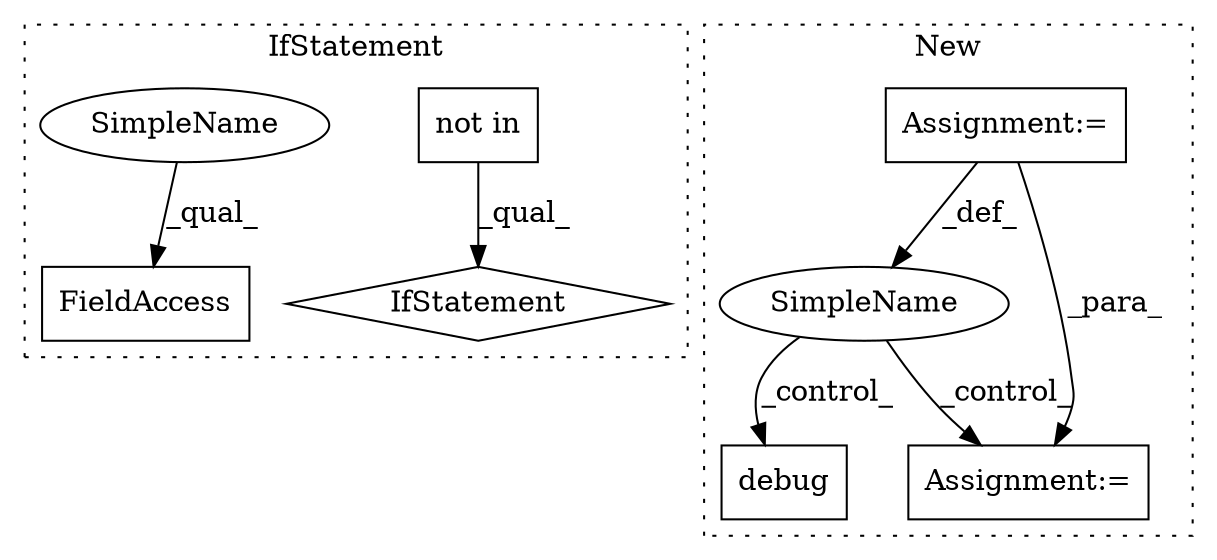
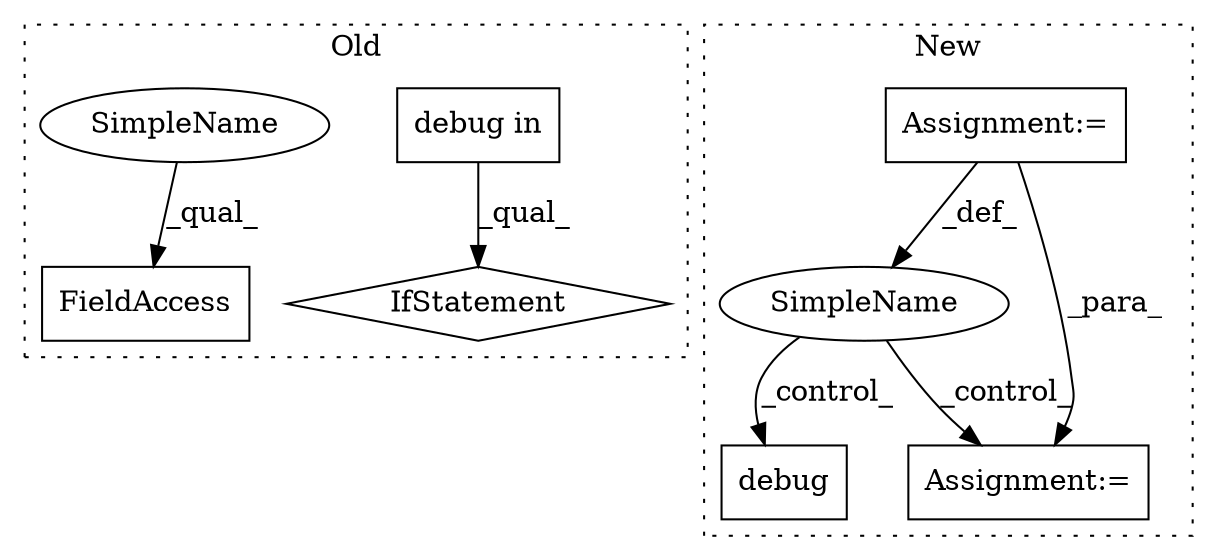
cluster "IfStatement": label "IfStatement" -> "Old"
node "not in": label "not in" -> "debug in"
